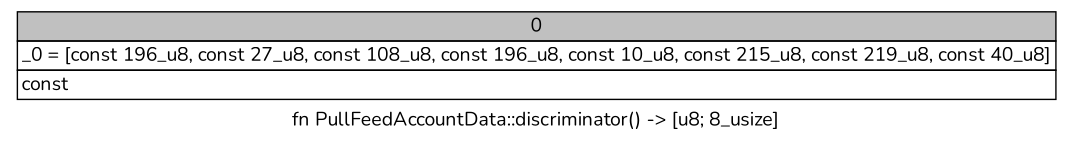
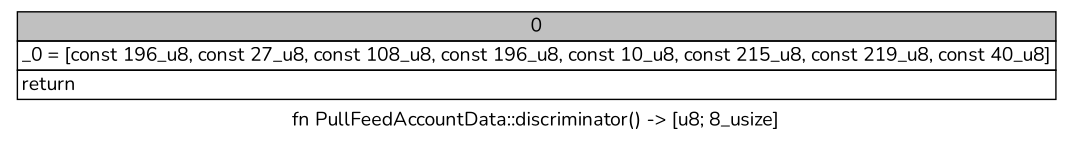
node "0": text "const" -> "return"
